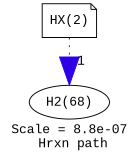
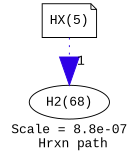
node "HX(2)": label "HX(2)" -> "HX(5)"
